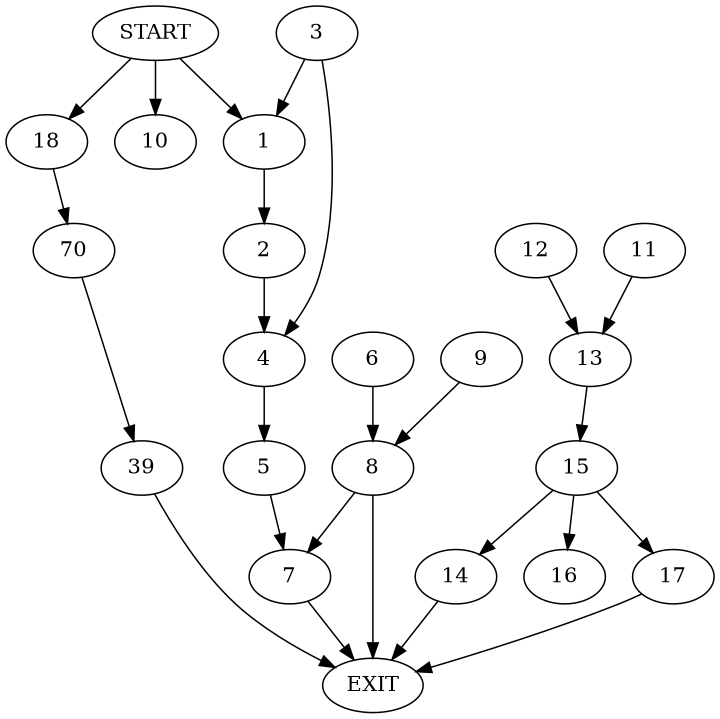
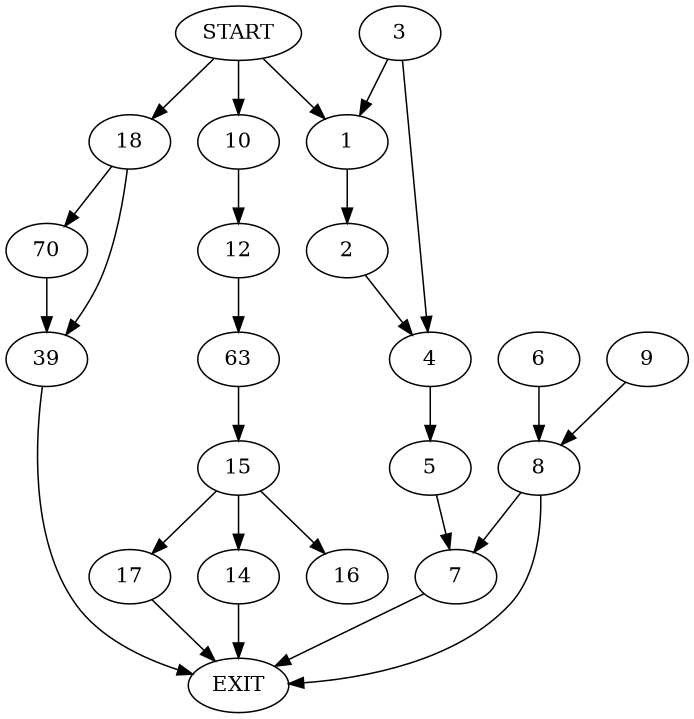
edge "10" -> "12": added
edge "18" -> "39": added
node "11": removed
node "13": label "13" -> "63"
